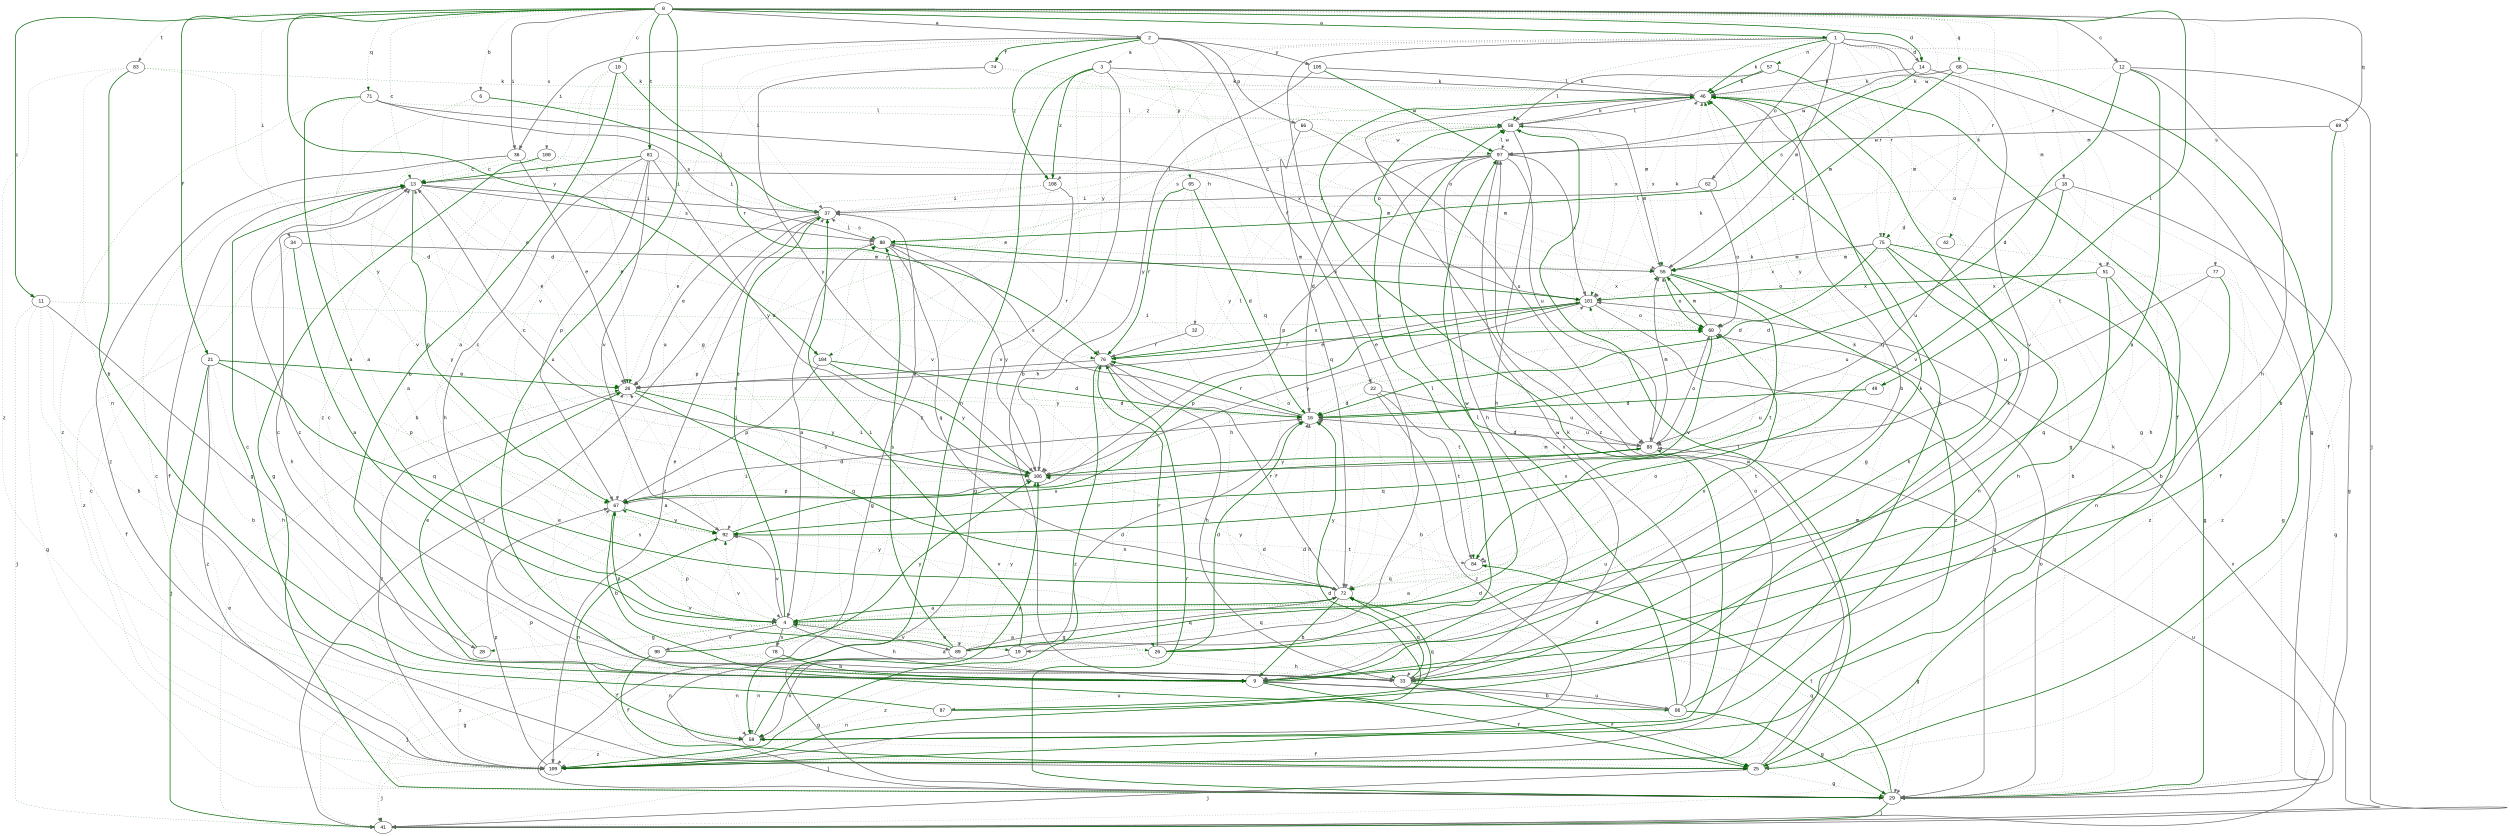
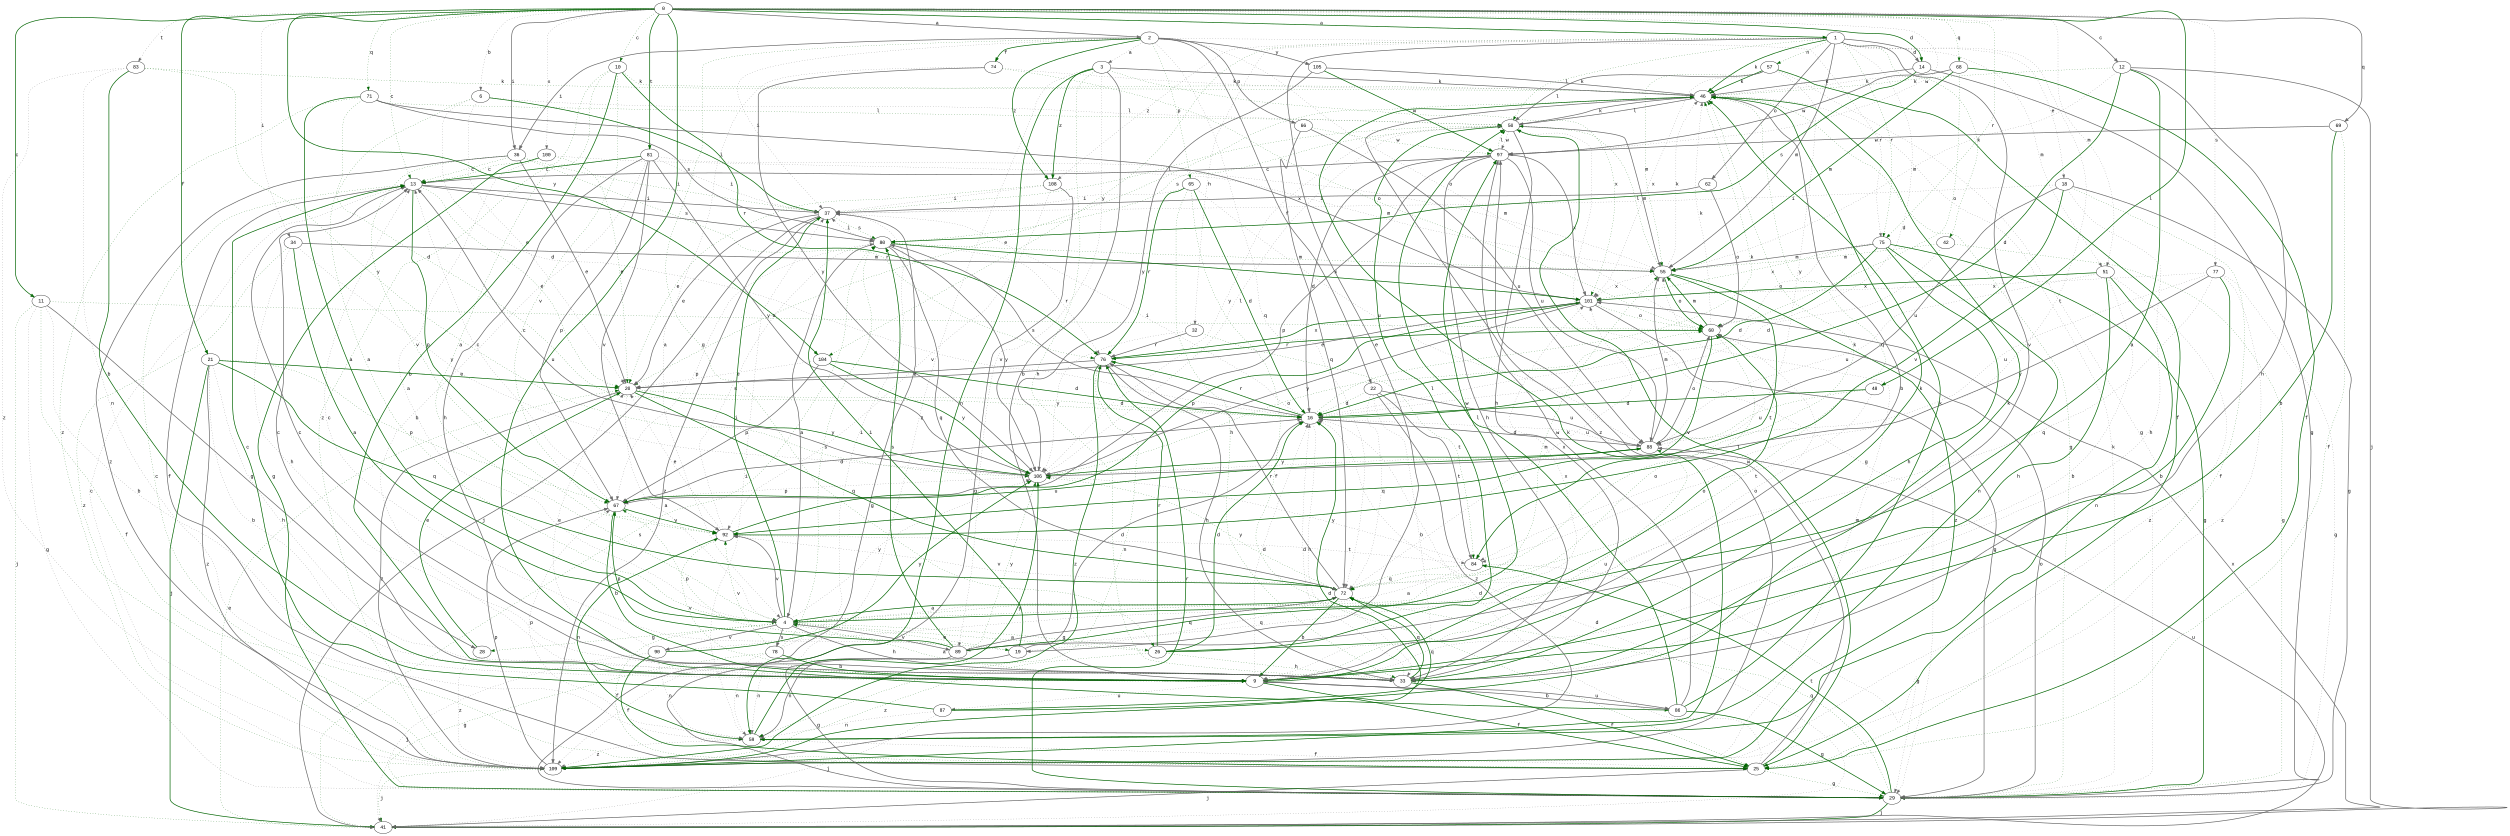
node "49": label "49" -> "48"
edge "72" -> "101": color darkgreen -> gray40
edge "18" -> "25": color gray40 -> darkgreen
